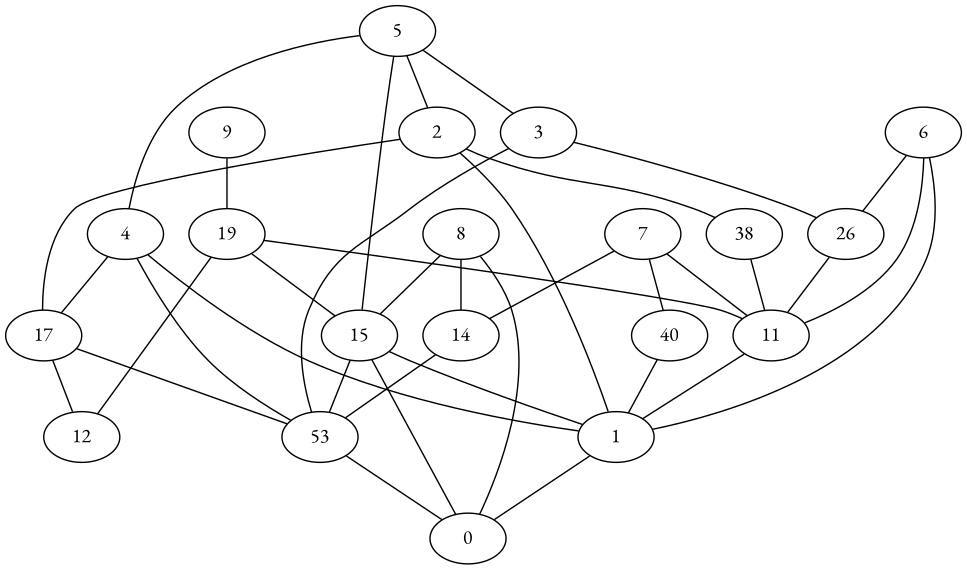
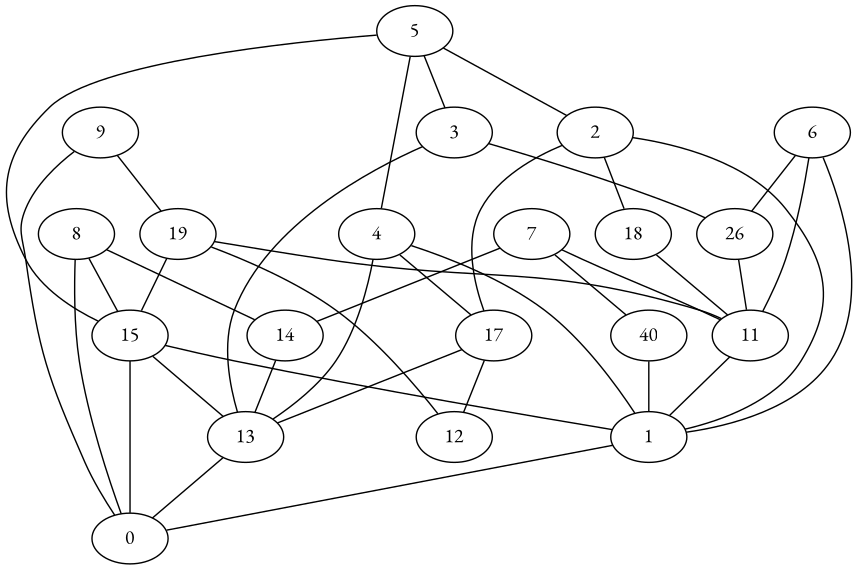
node "38": label "38" -> "18"
edge "9" -- "0": added
node "53": label "53" -> "13"
